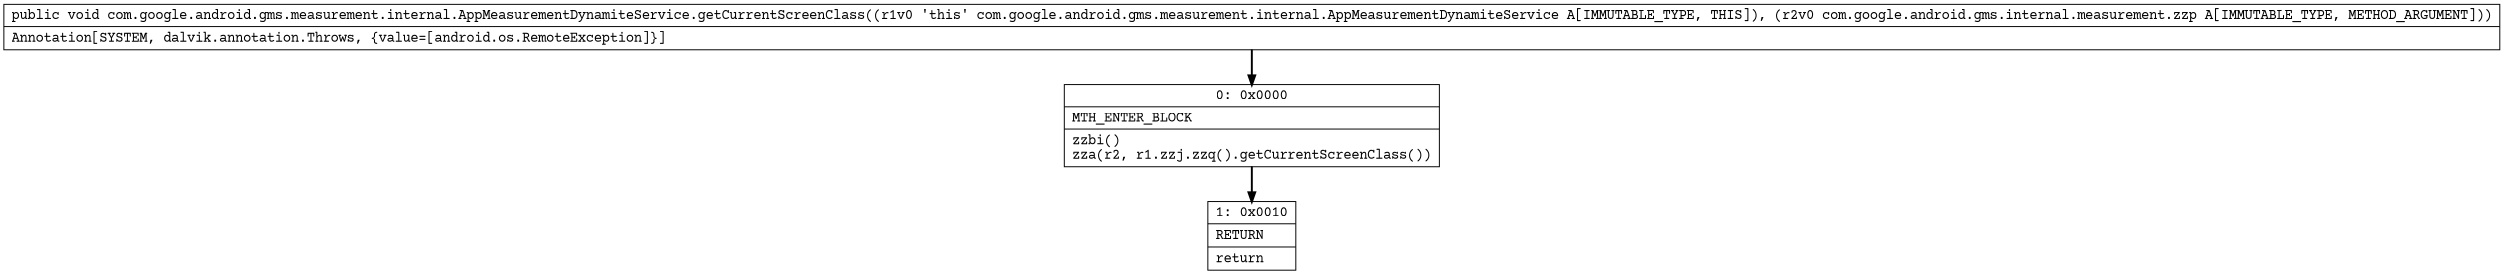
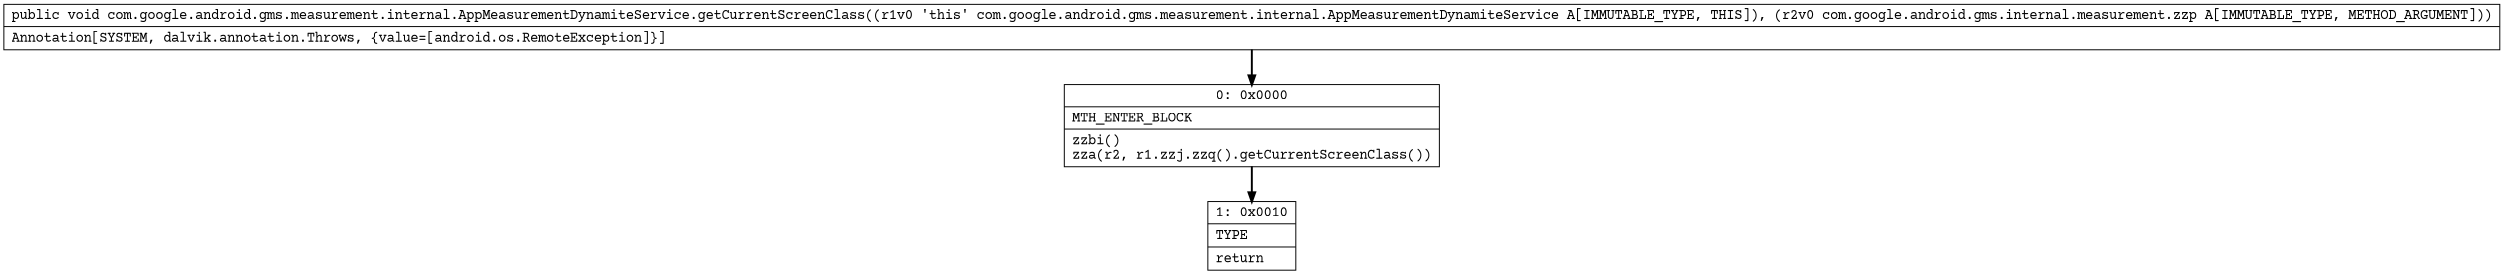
node "1: 0x0010": text "RETURN" -> "TYPE"
